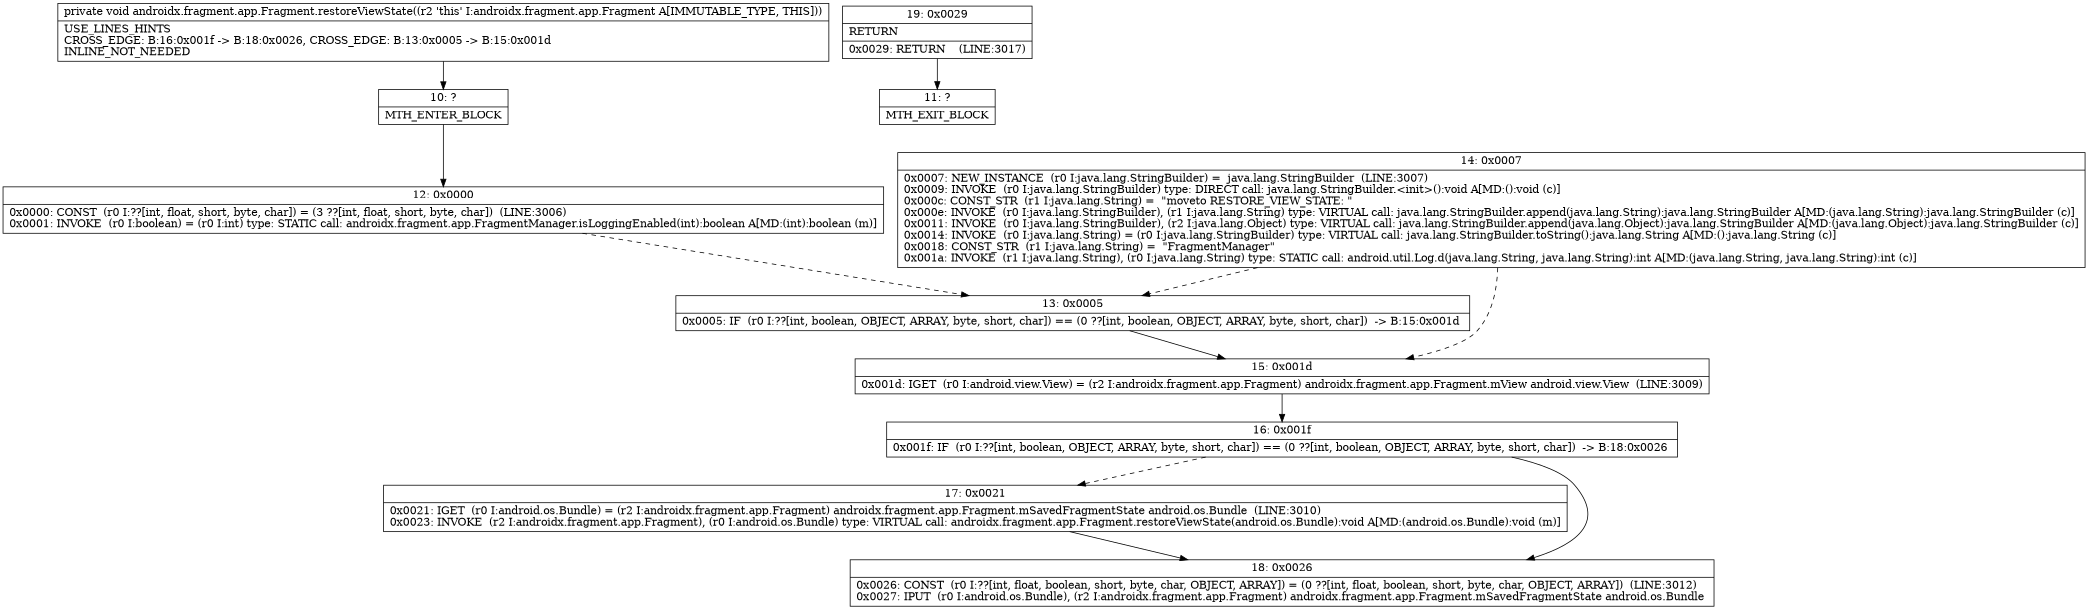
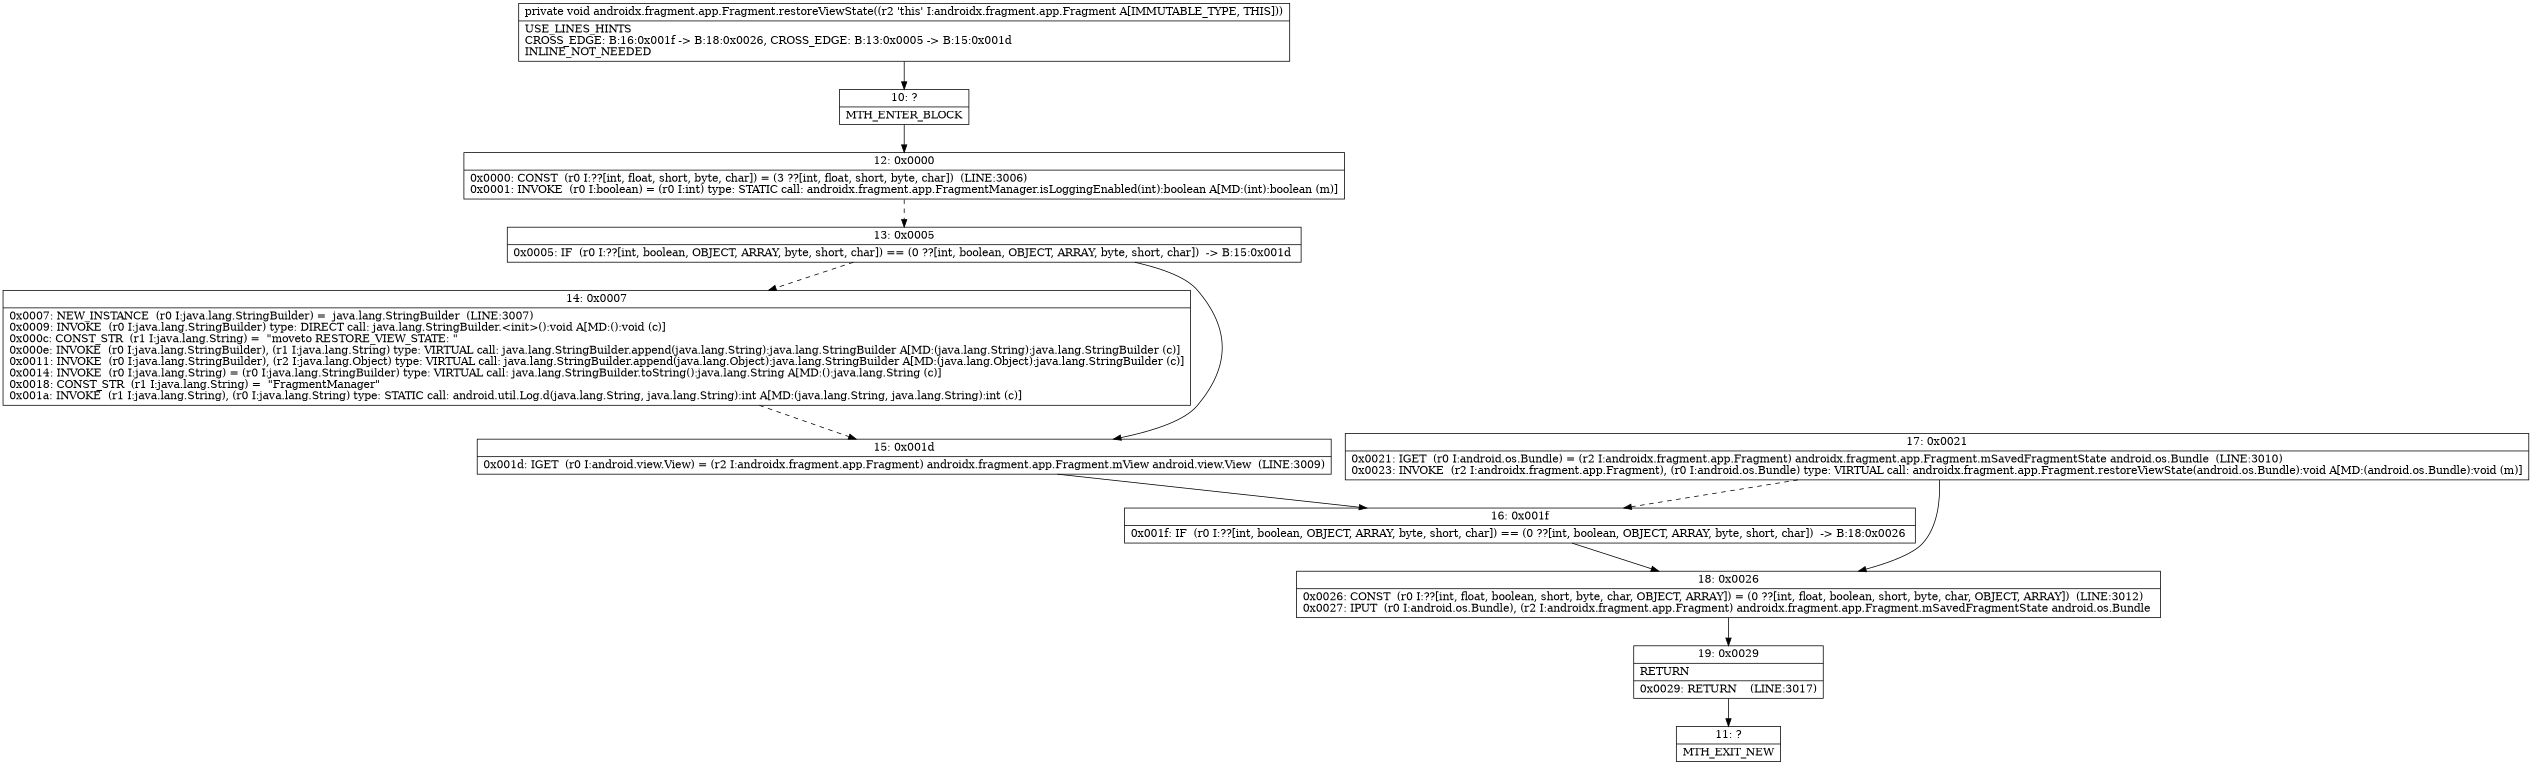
node "11: ?": text "MTH_EXIT_BLOCK" -> "MTH_EXIT_NEW"
edge "14: 0x0007" -> "13: 0x0005": reversed
edge "16: 0x001f" -> "17: 0x0021": reversed
edge "18: 0x0026" -> "19: 0x0029": added
